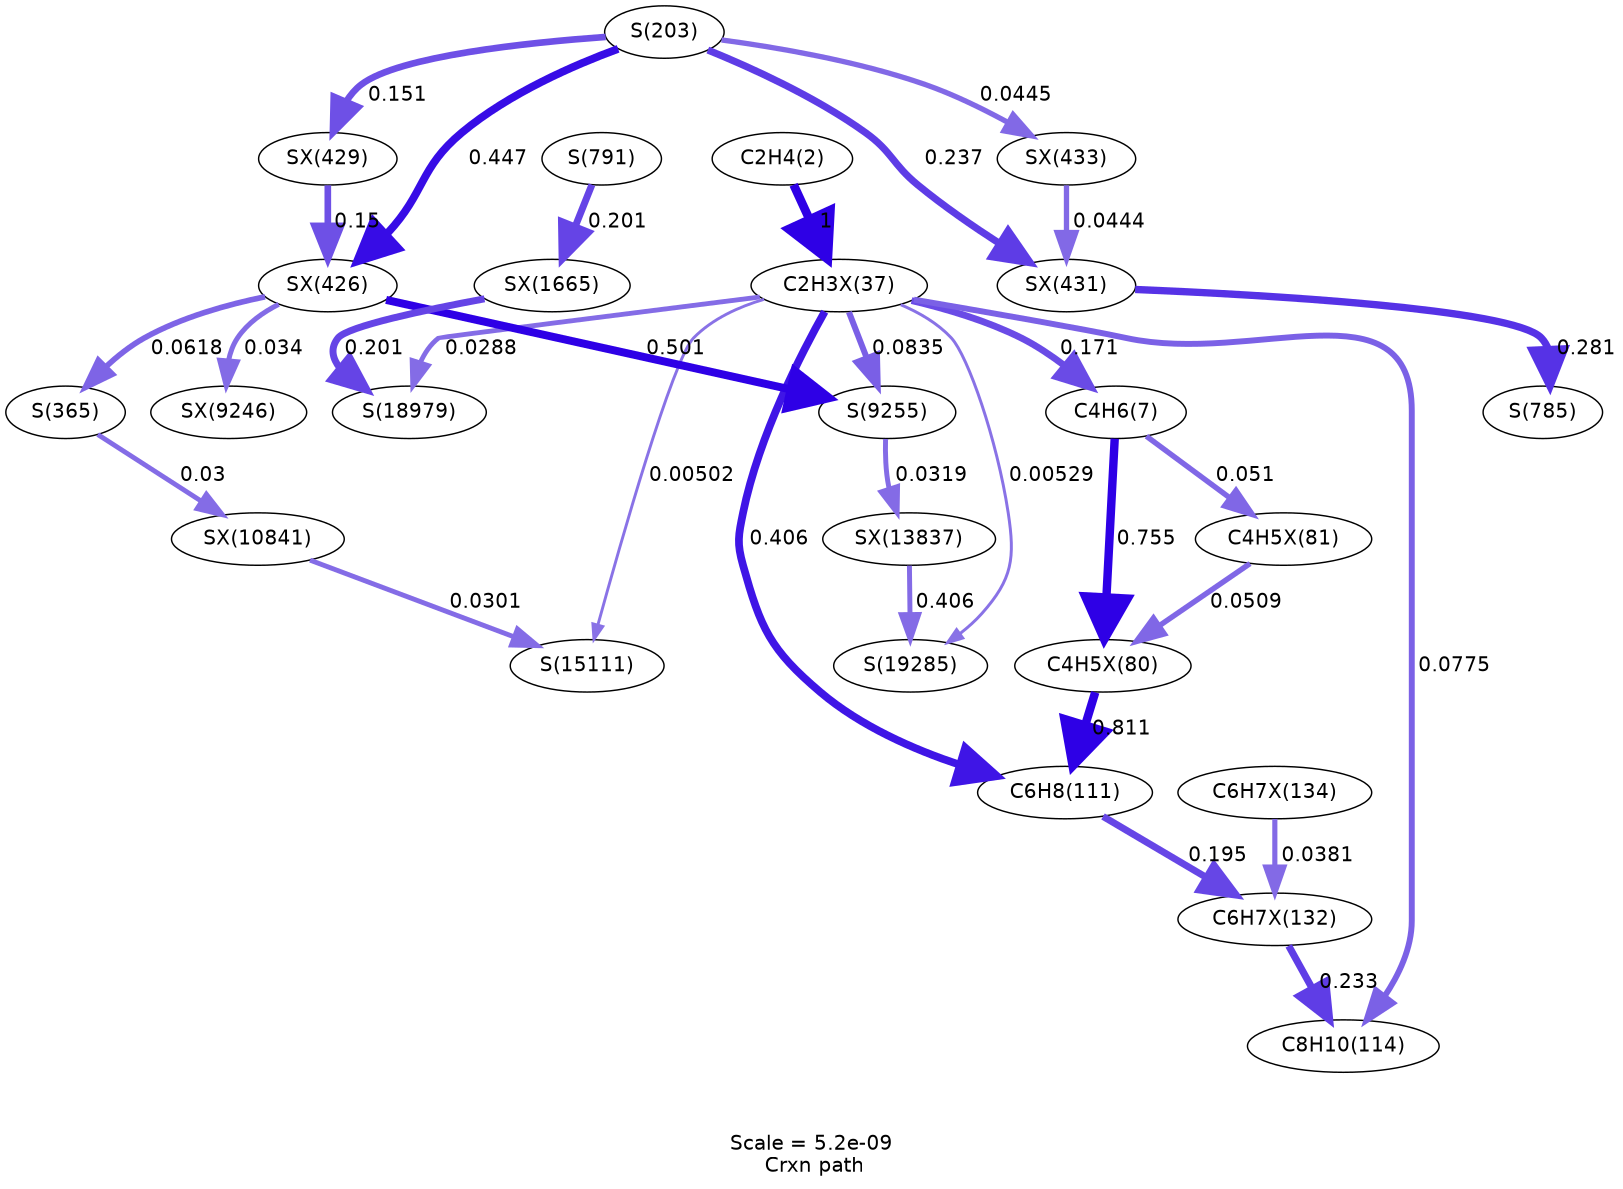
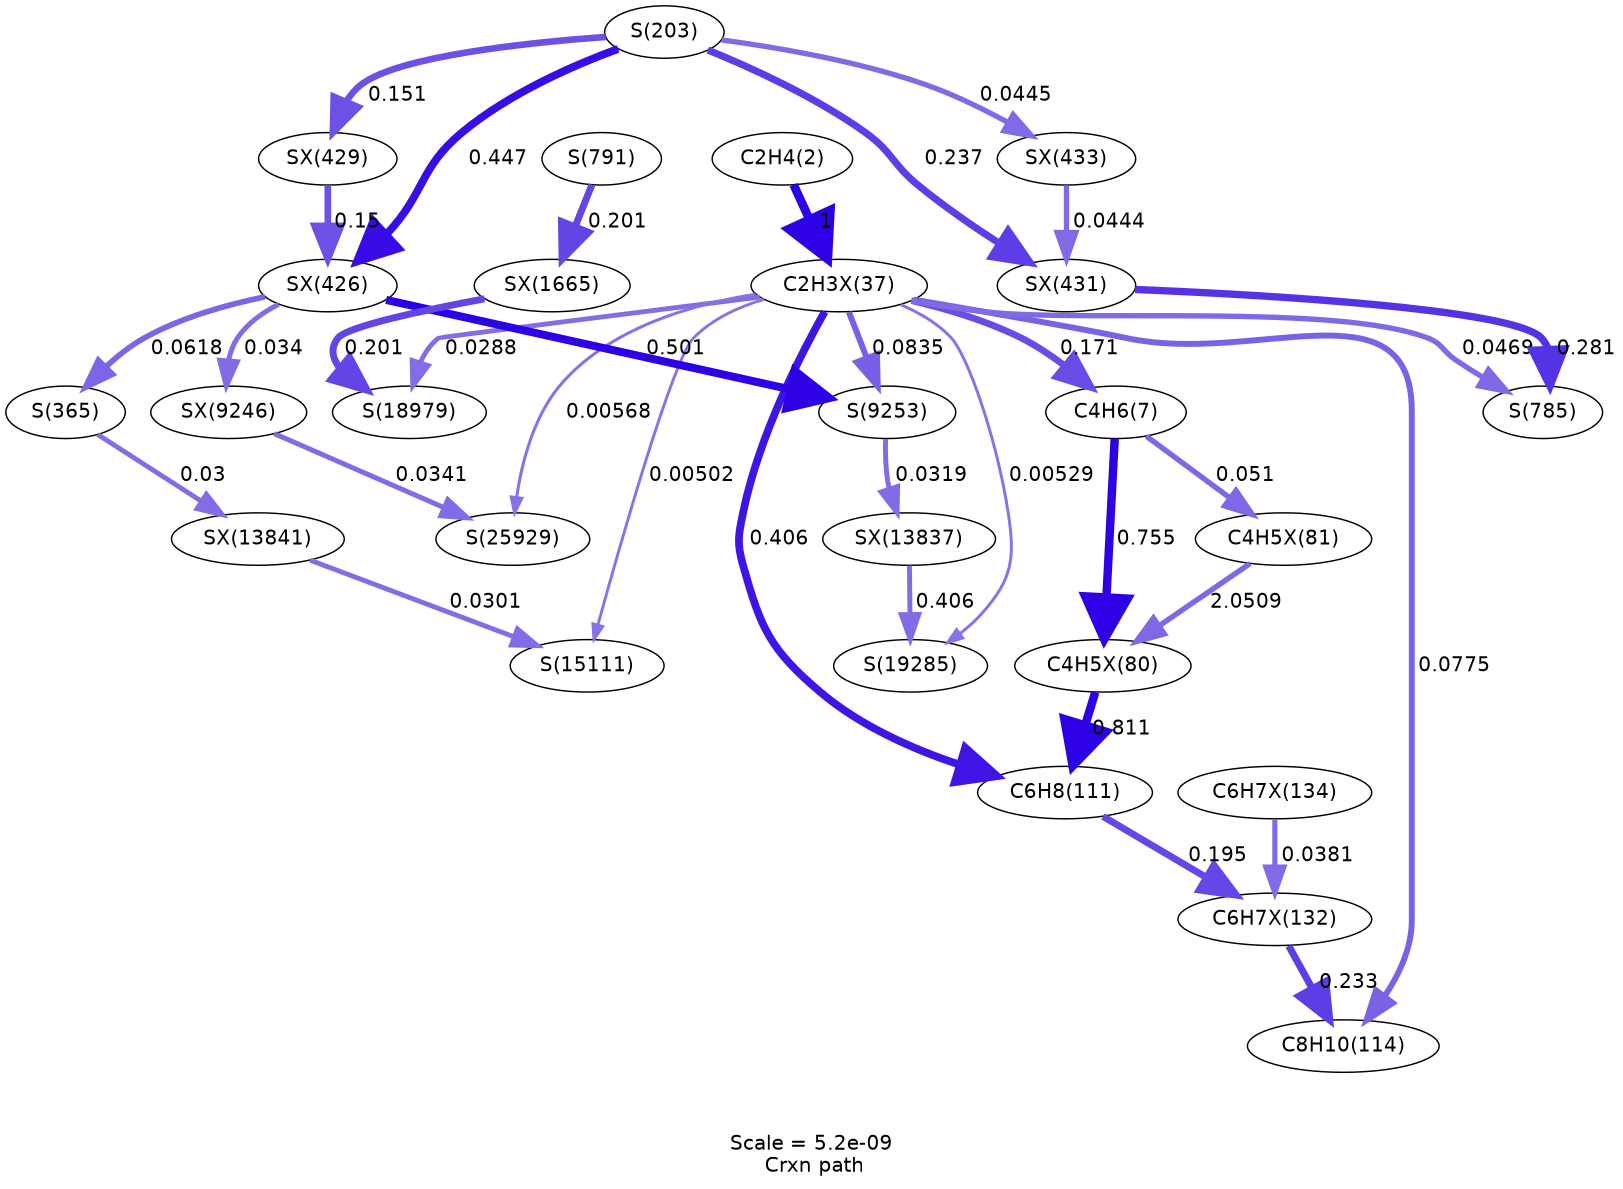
edge "C2H3X(37)" -> "S(785)": added, label "0.0469"
node "S(9255)": label "S(9255)" -> "S(9253)"
node "SX(10841)": label "SX(10841)" -> "SX(13841)"
node "S(25929)": added
edge "C4H5X(81)" -> "C4H5X(80)": label " 0.0509" -> " 2.0509"
